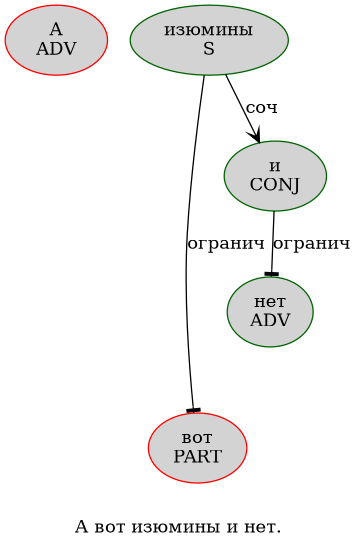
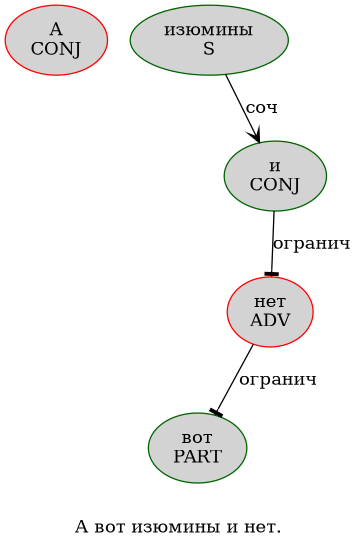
node "А ADV": label "А ADV" -> "А CONJ"
edge "изюмины S" -> "вот PART": now "нет ADV" -> "вот PART"
node "нет ADV": color darkgreen -> red
node "вот PART": color red -> darkgreen
